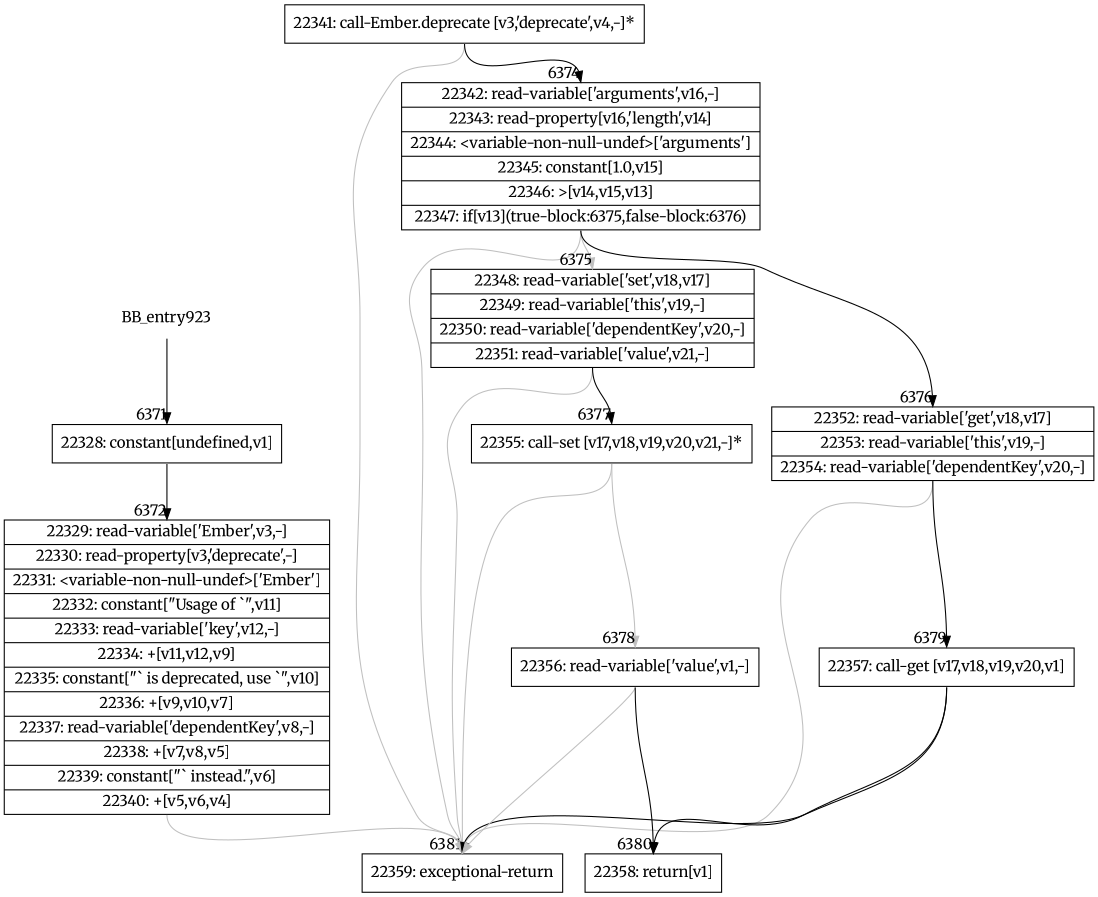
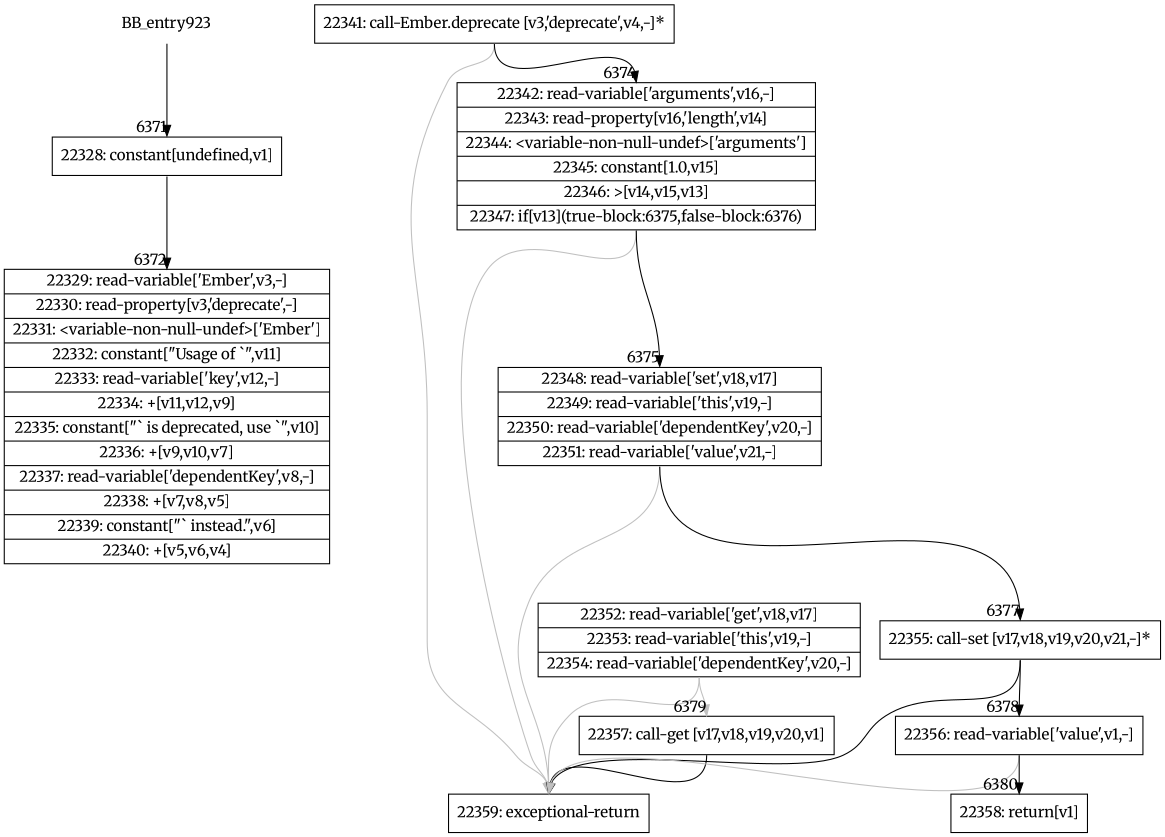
edge "22342: read-variable['arguments',v16,-]" -> "22348: read-variable['set',v18,v17]": color gray -> black
edge "22342: read-variable['arguments',v16,-]" -> "22352: read-variable['get',v18,v17]": removed
edge "22355: call-set [v17,v18,v19,v20,v21,-]*" -> "22356: read-variable['value',v1,-]": color gray -> black
edge "22352: read-variable['get',v18,v17]" -> "22357: call-get [v17,v18,v19,v20,v1]": color black -> gray
edge "22355: call-set [v17,v18,v19,v20,v21,-]*" -> "22359: exceptional-return": color gray -> black
edge "22357: call-get [v17,v18,v19,v20,v1]" -> "22358: return[v1]": removed
edge "22329: read-variable['Ember',v3,-]" -> "22359: exceptional-return": removed
